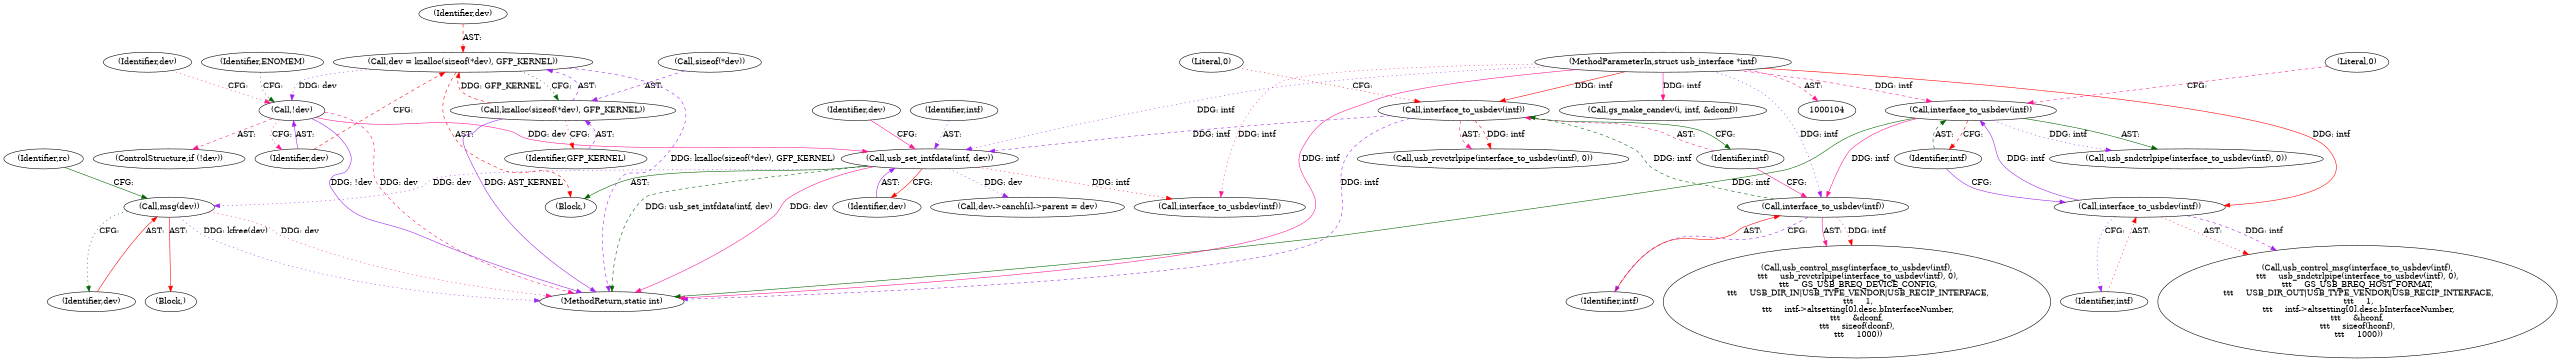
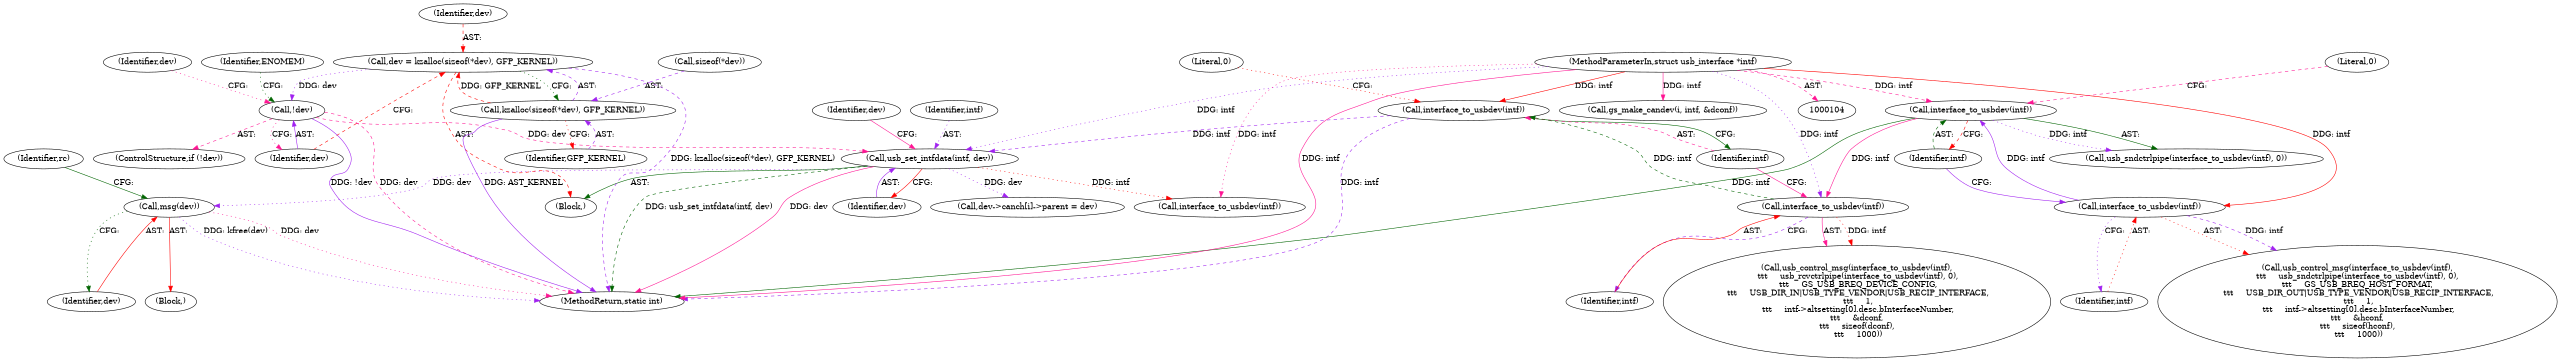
edge "(Call,!dev)" -> "(Call,usb_set_intfdata(intf, dev))": style solid -> dashed
node "(Call,usb_rcvctrlpipe(interface_to_usbdev(intf), 0))": removed
